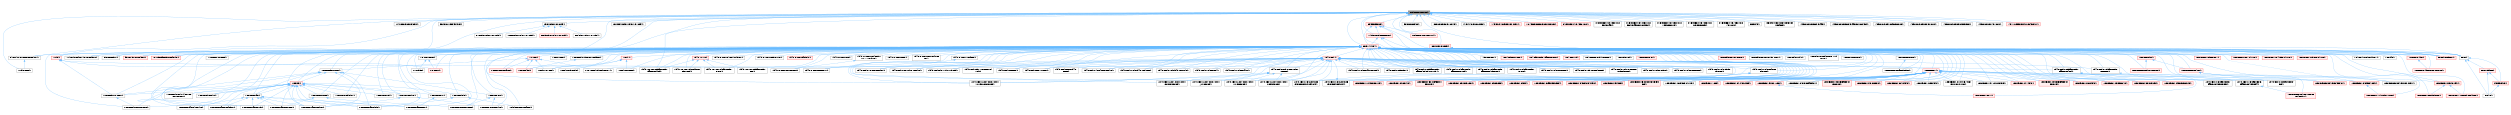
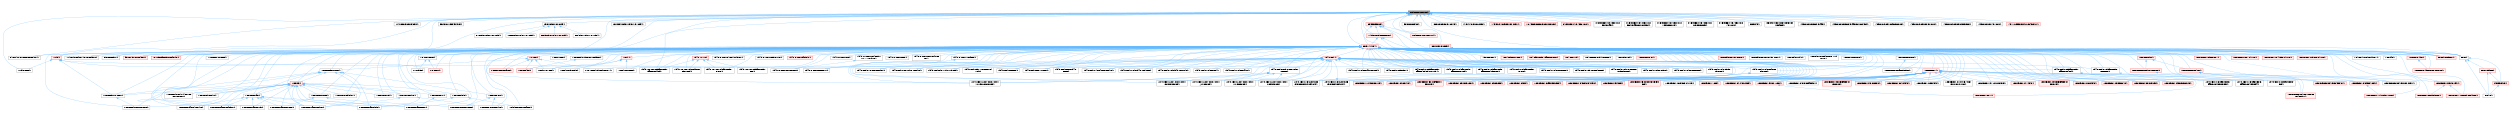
edge "AudioMeter.h" -> "BlueprintNamespaceRegistry.h": now "AudioMeter.h" -> "World.h"
edge "ActorDescContainerInstance Collection.h" -> "AbilityTask_WaitGameplay EffectApplied_Self.h": now "ActorDescContainerInstance Collection.h" -> "ActorDescContainerInstance.h"
